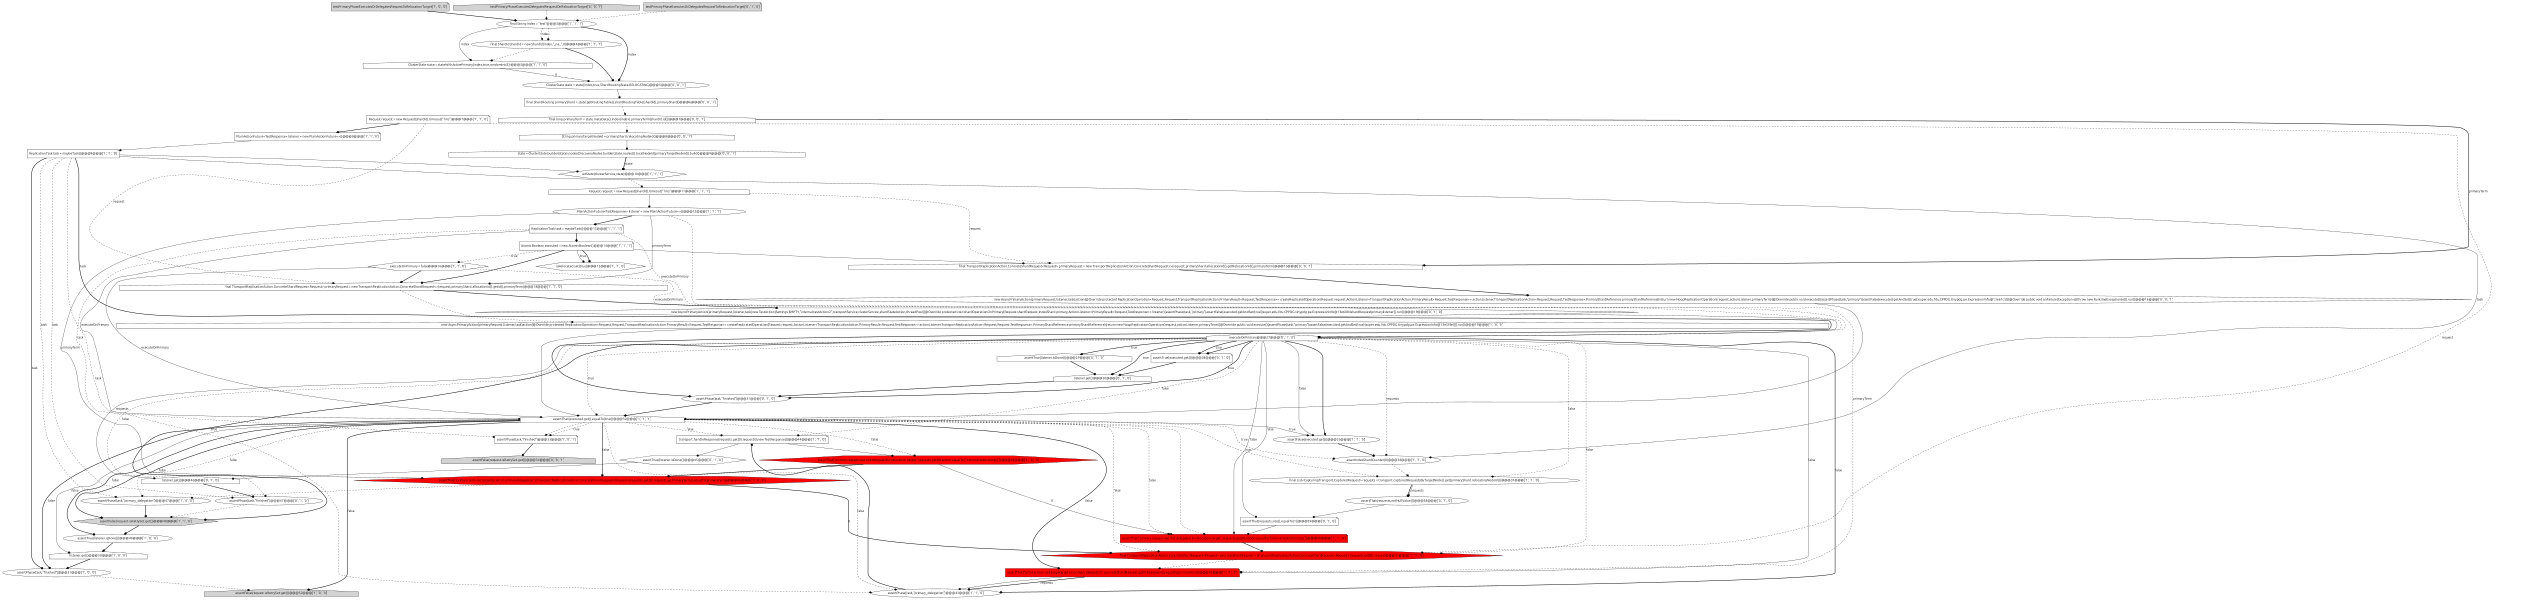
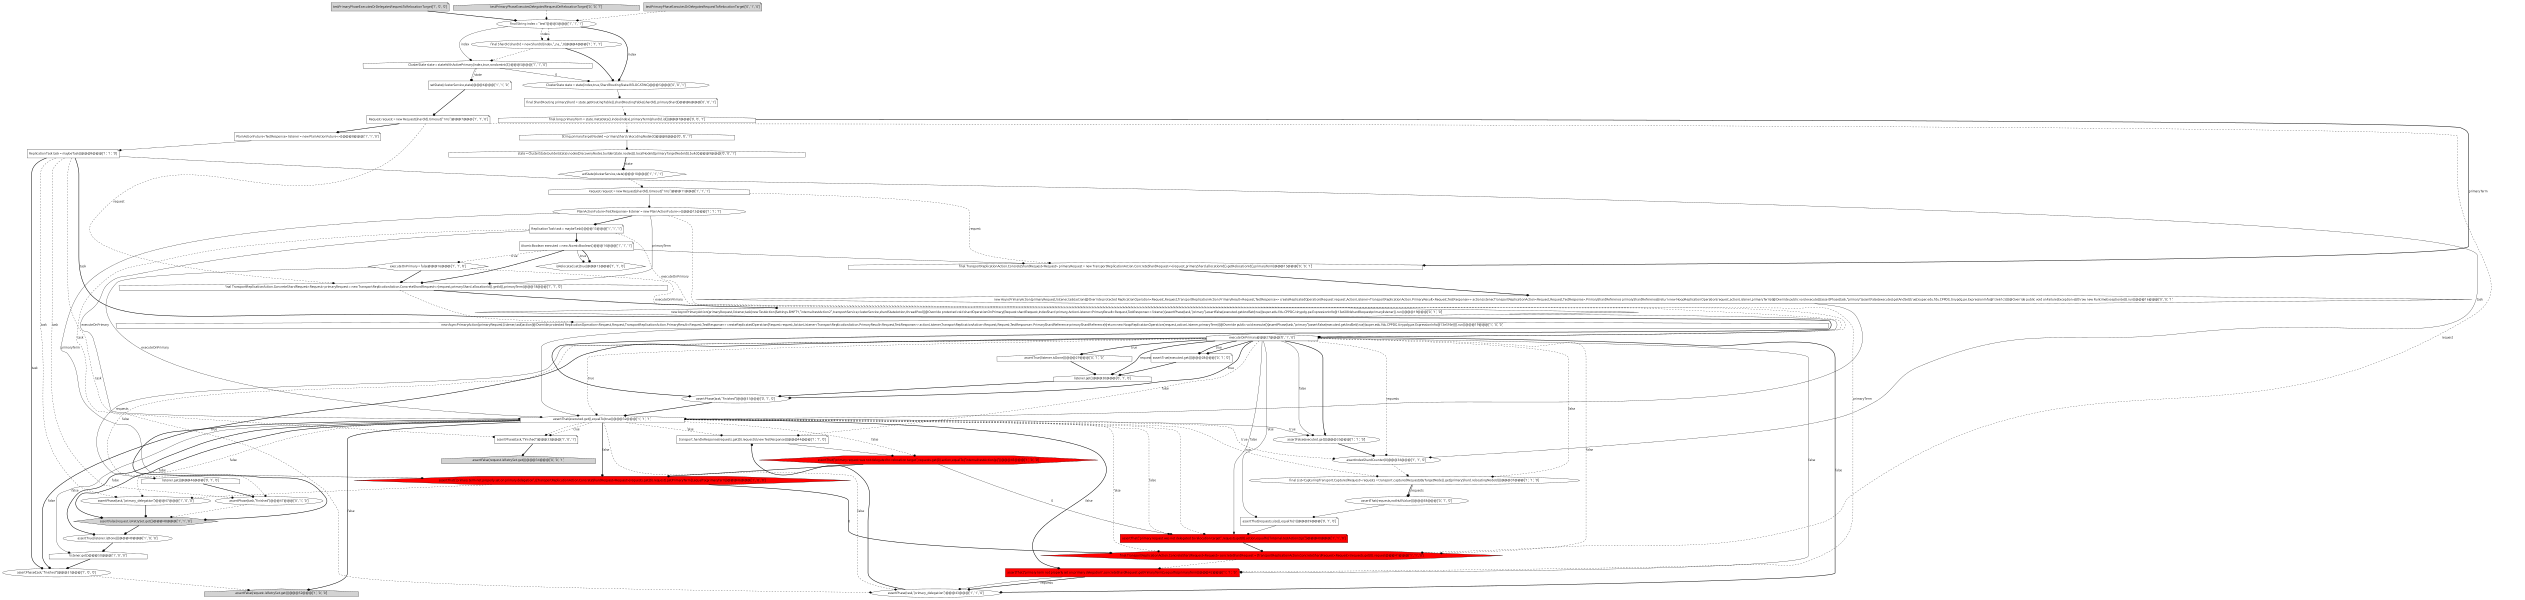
node "setState(clusterService,state)@@@6@@@['1', '1', '0']": added
edge "ReplicationTask task = maybeTask()@@@9@@@['1', '1', '0']" -> "setState(clusterService,state)@@@10@@@['1', '1', '1']": removed
edge "executeOnPrimary@@@27@@@['0', '1', '0']" -> "listener.get()@@@30@@@['0', '1', '0']": label "true" -> "request"
node "assertTrue(listener.isDone())@@@45@@@['0', '1', '0']": removed
